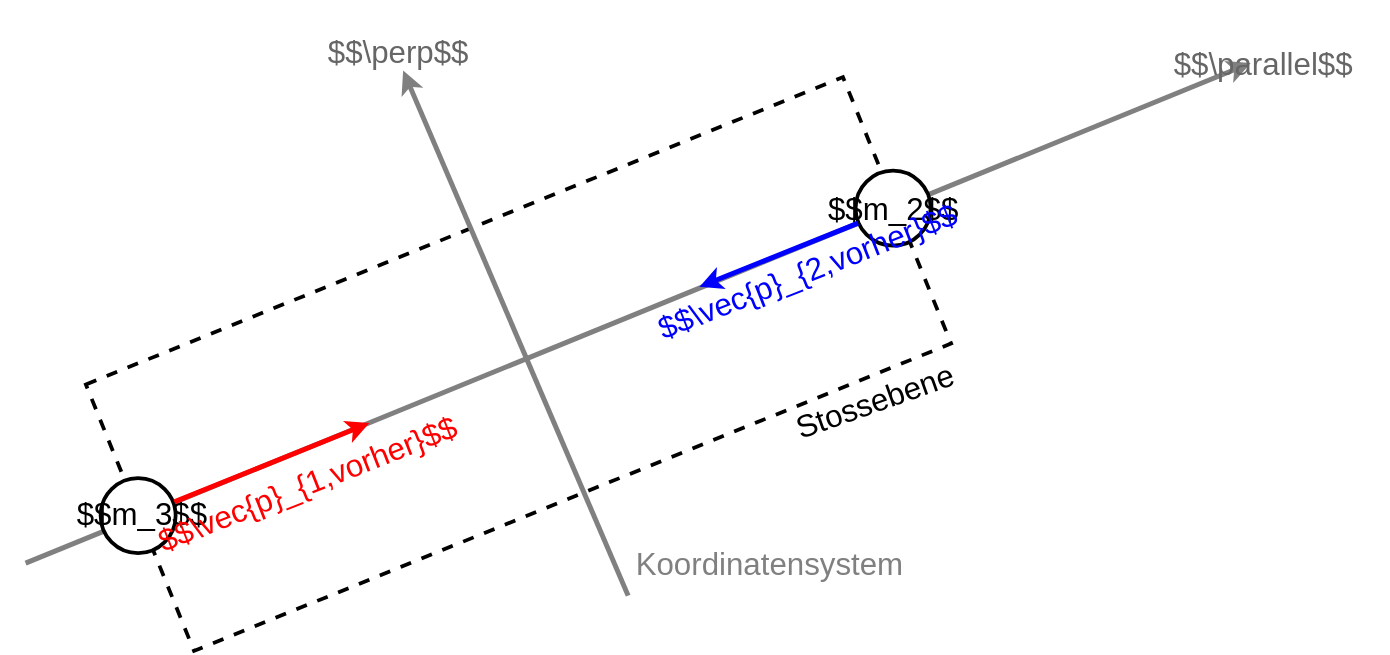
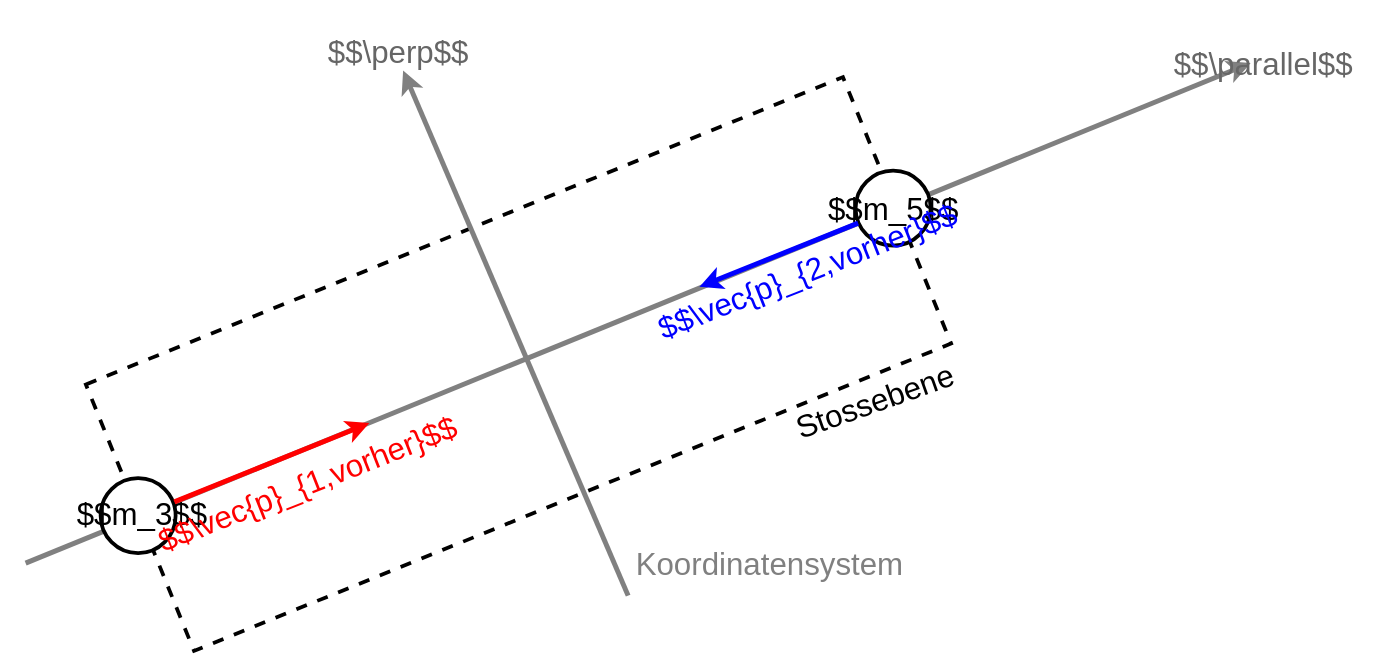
node "$$m_2$$": label "$$m_2$$" -> "$$m_5$$"
